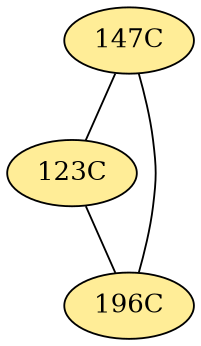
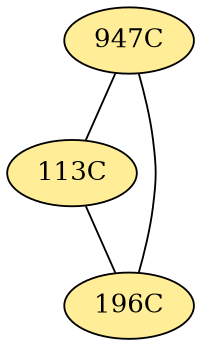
node "147C": label "147C" -> "947C"
node "123C": label "123C" -> "113C"
